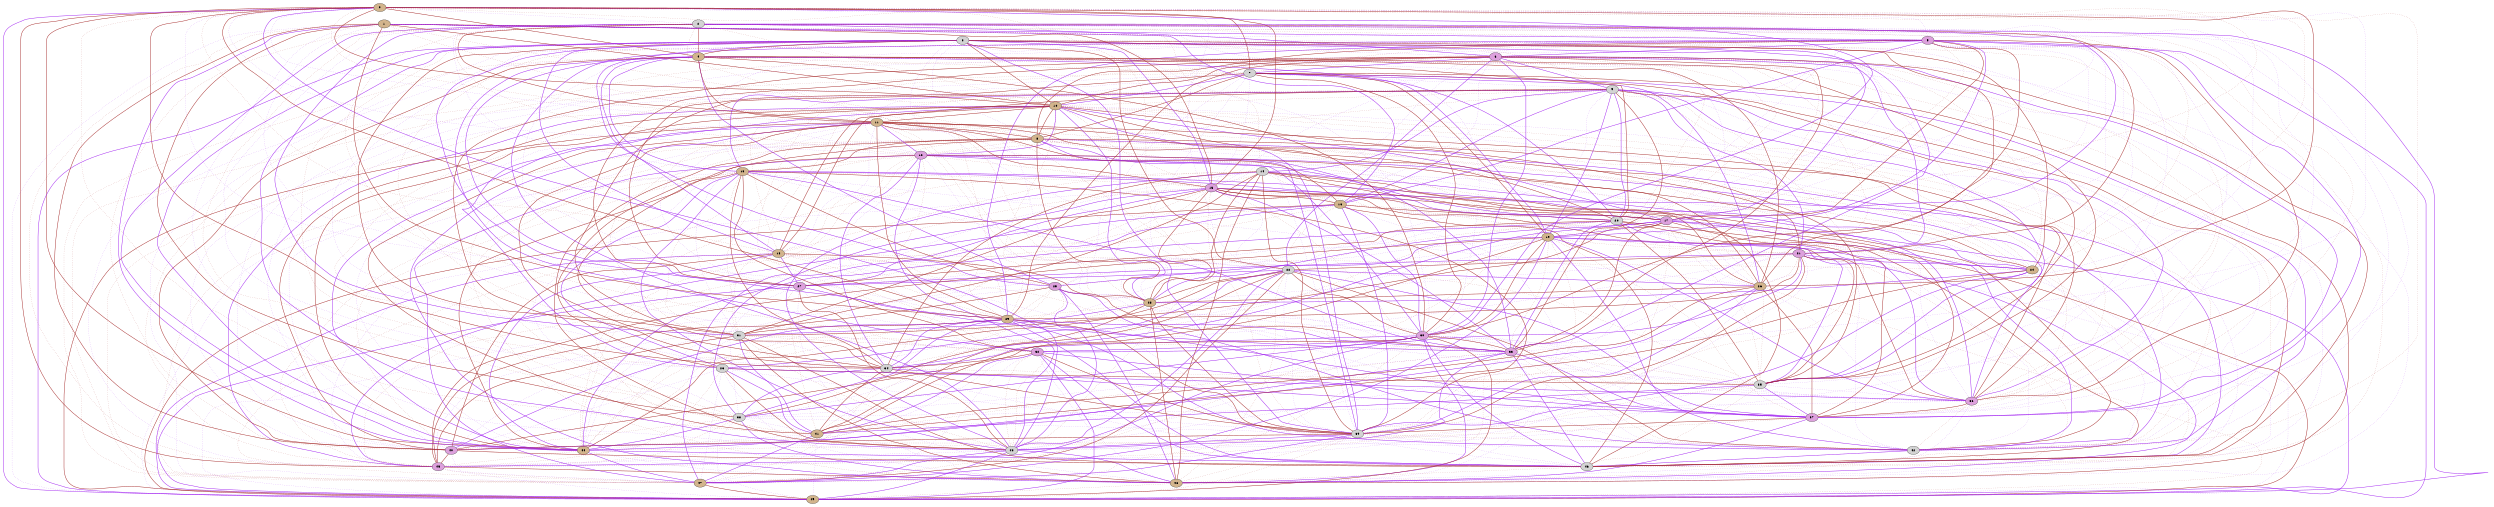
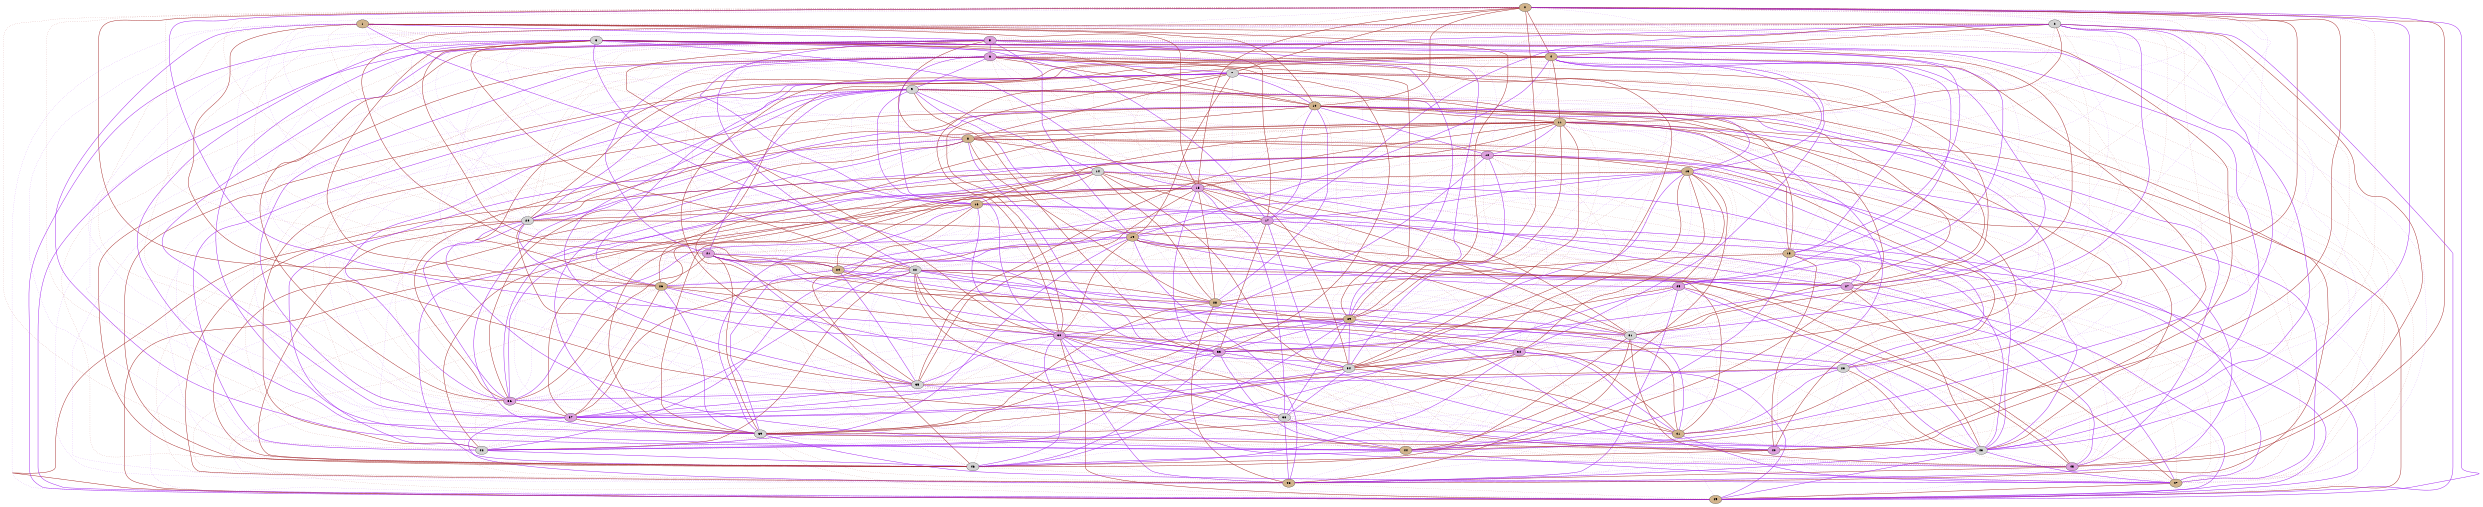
edge "10" -- "21": style bold -> dotted
edge "10" -- "42": style dotted -> bold
edge "17" -- "28": style bold -> dotted
edge "24" -- "31": added
edge "30" -- "35": style dotted -> bold
edge "40" -- "45": now "2" -- "45"
